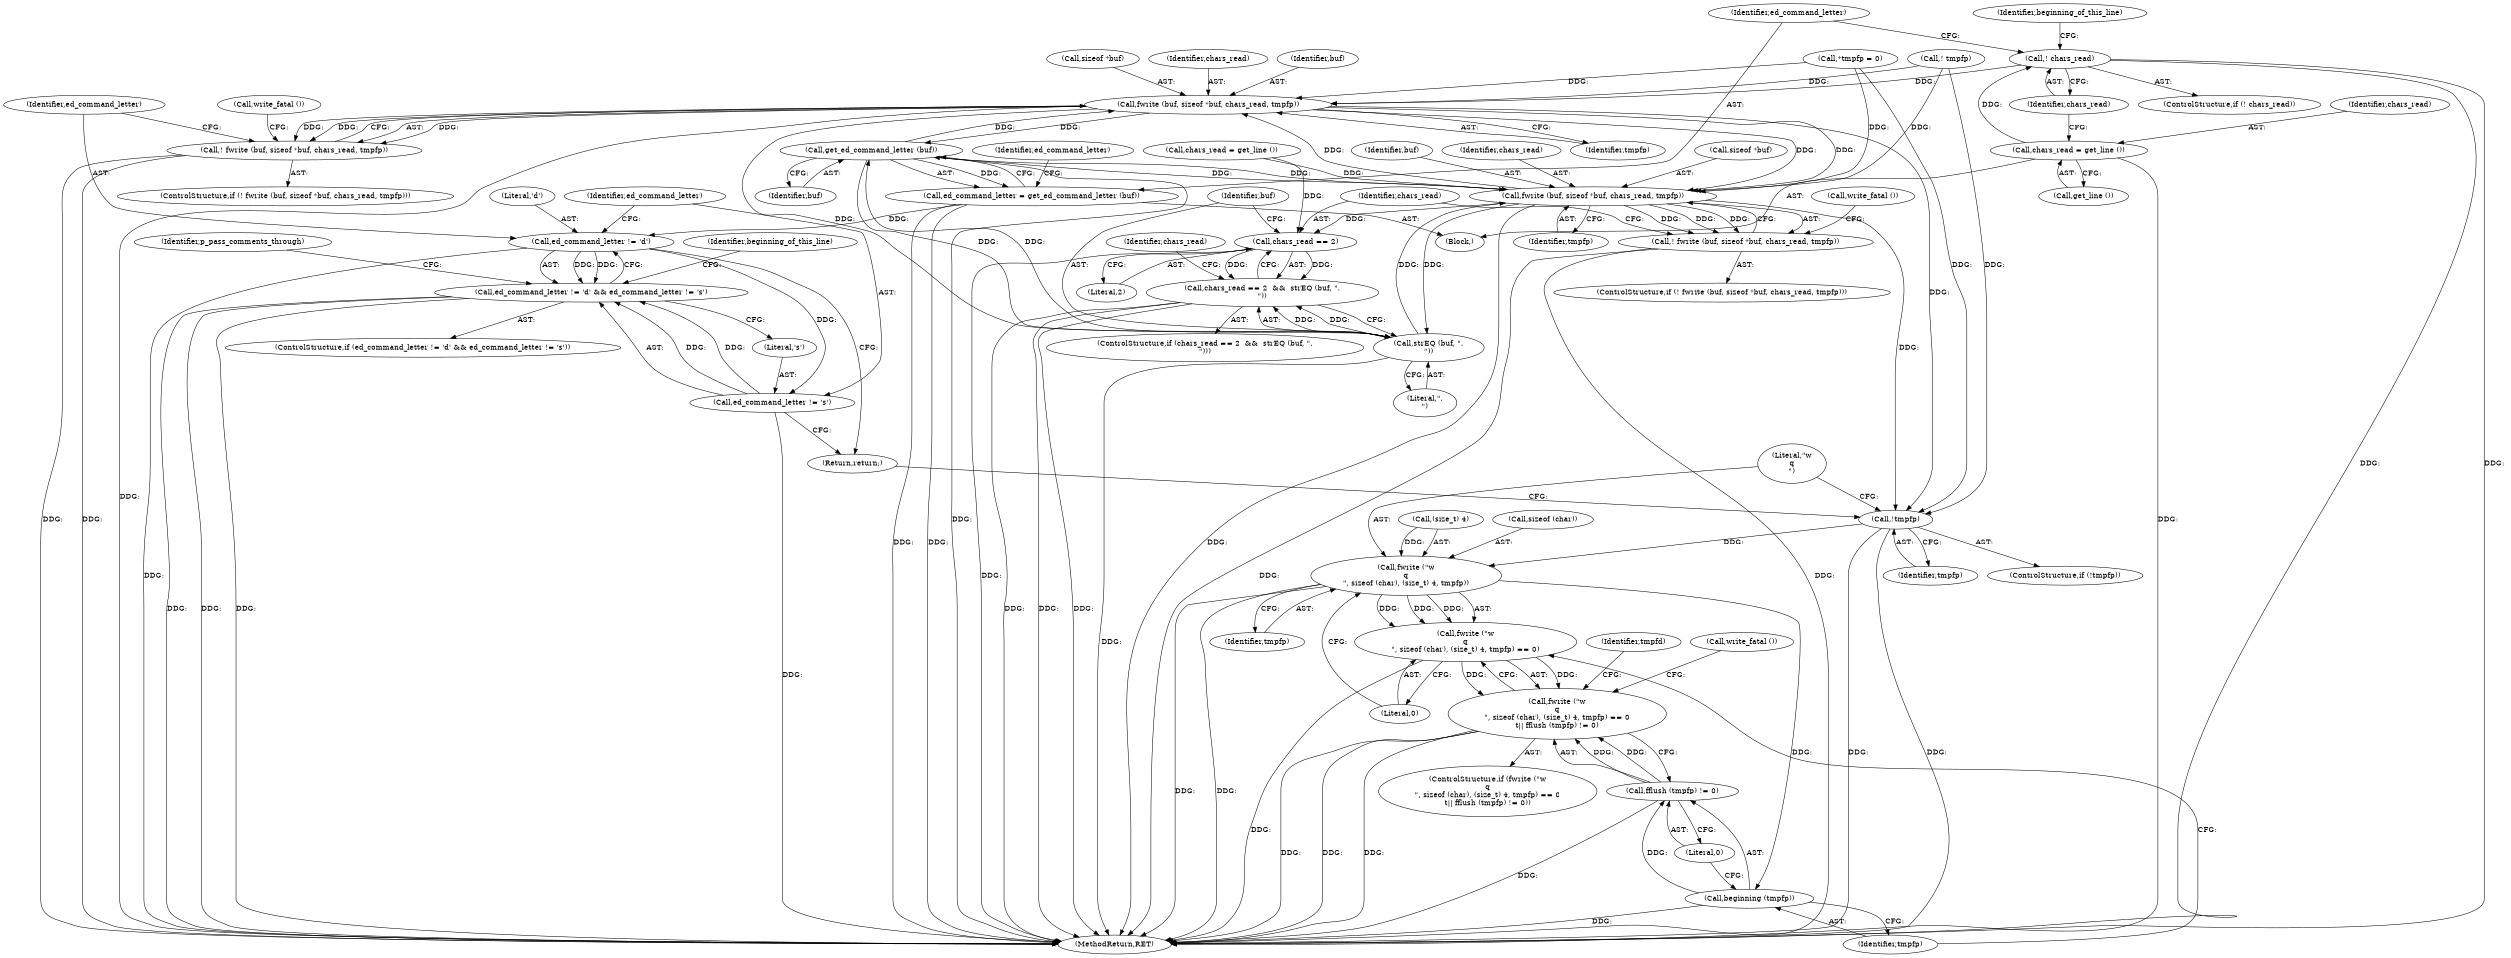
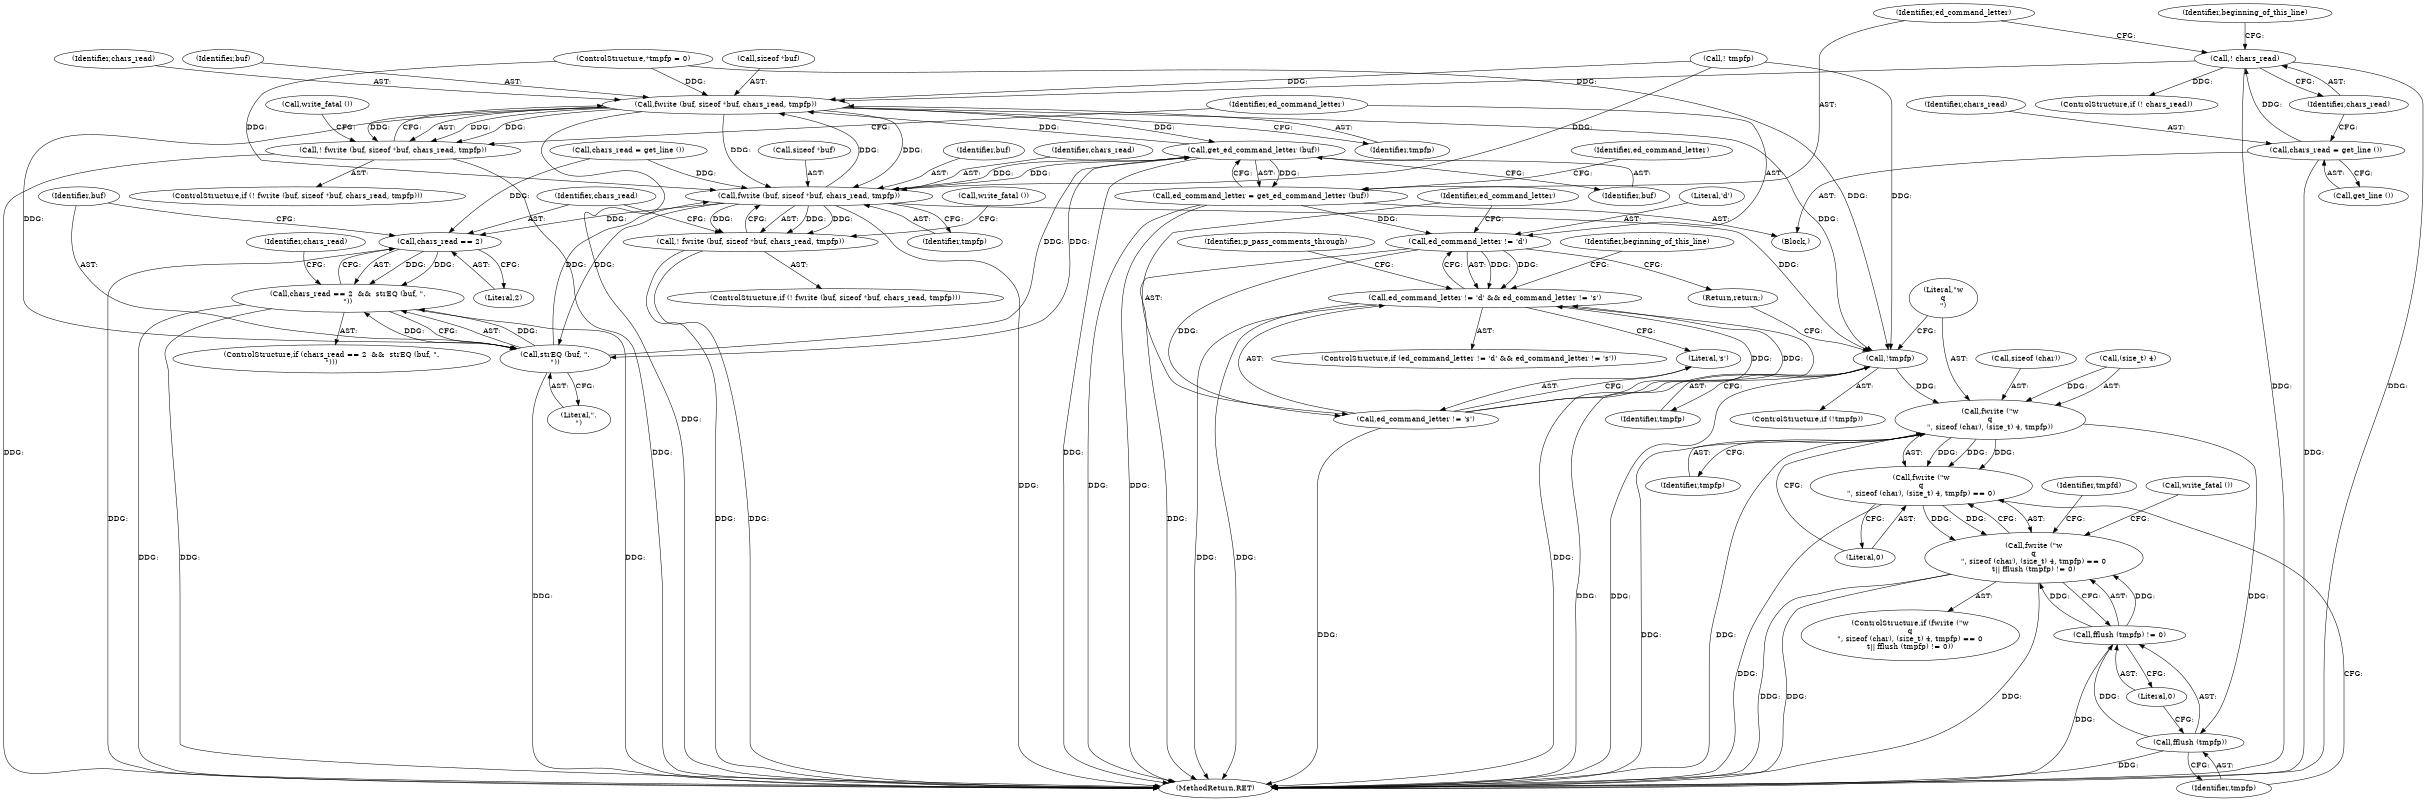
node "(Call,*tmpfp = 0)": label "(Call,*tmpfp = 0)" -> "(ControlStructure,*tmpfp = 0)"
edge "(Call,! chars_read)" -> "(ControlStructure,if (! chars_read))": label "AST: " -> "DDG: "
edge "(Call,ed_command_letter != 's')" -> "(Return,return;)": now "(Call,ed_command_letter != 's')" -> "(Literal,'s')"
node "(Call,beginning (tmpfp))": label "(Call,beginning (tmpfp))" -> "(Call,fflush (tmpfp))"
